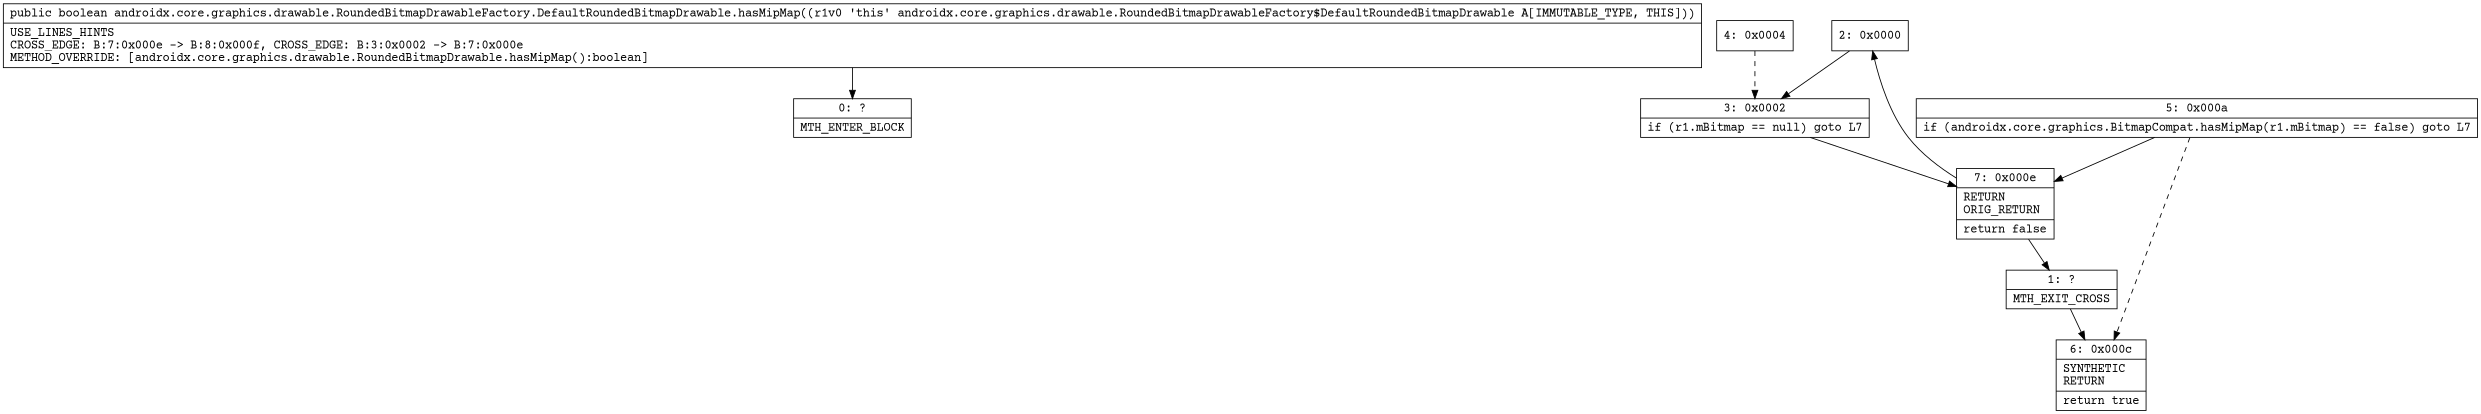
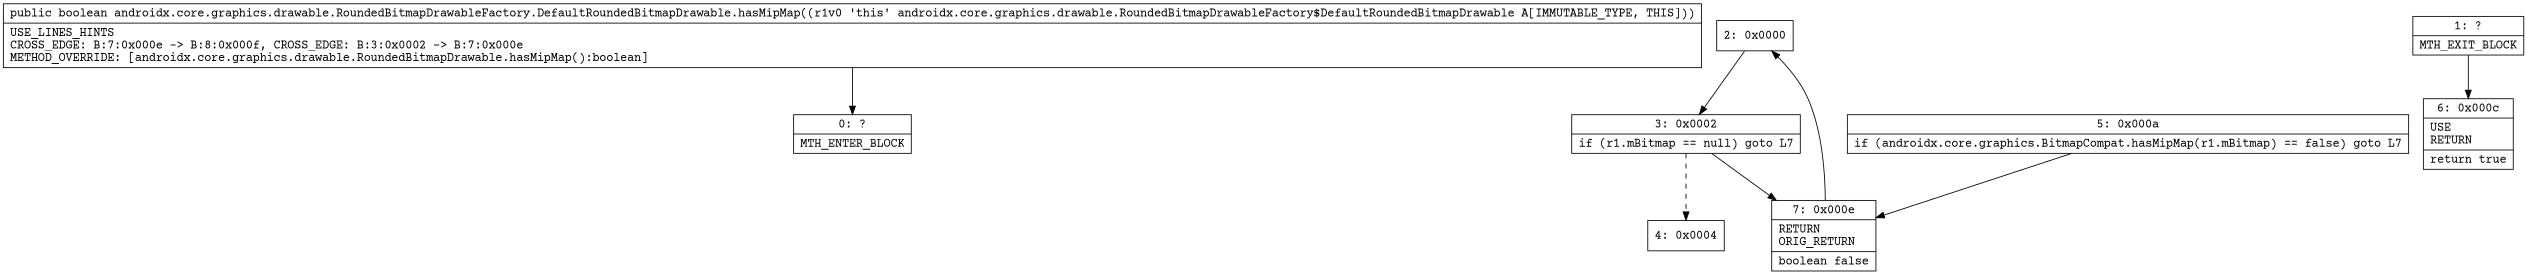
edge "4: 0x0004" -> "3: 0x0002": reversed
node "7: 0x000e": text "return false" -> "boolean false"
edge "5: 0x000a" -> "6: 0x000c": removed
edge "7: 0x000e" -> "1: ?": removed
node "1: ?": text "MTH_EXIT_CROSS" -> "MTH_EXIT_BLOCK"
node "6: 0x000c": text "SYNTHETIC" -> "USE"
